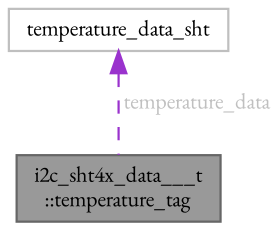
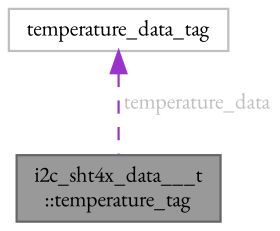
node "temperature_data_sht": label "temperature_data_sht" -> "temperature_data_tag"
